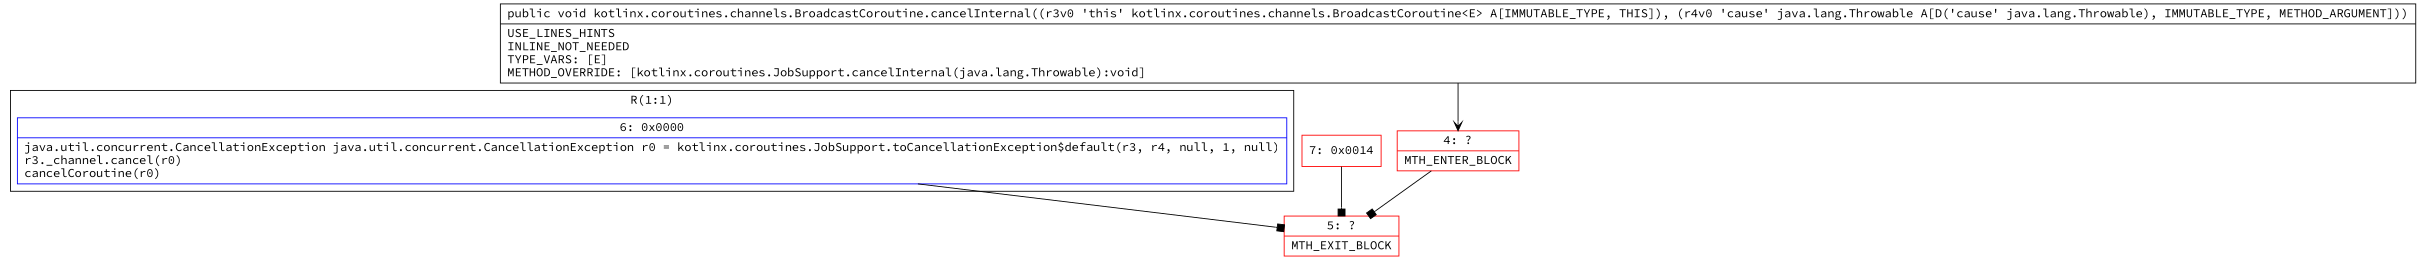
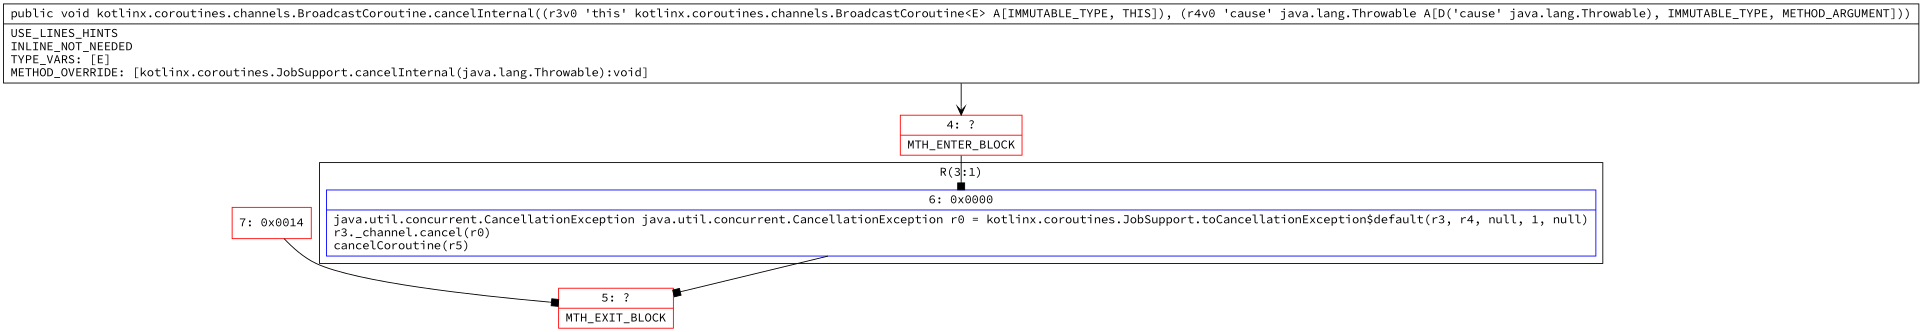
cluster "R(1:1)": label "R(1:1)" -> "R(3:1)"
node "6: 0x0000": text "cancelCoroutine(r0)" -> "cancelCoroutine(r5)"
edge "4: ?" -> "5: ?": now "4: ?" -> "6: 0x0000"
